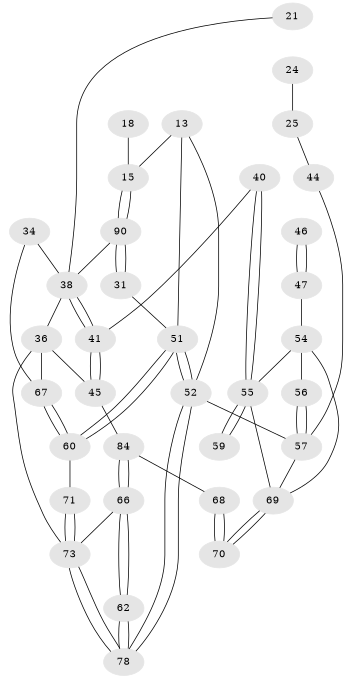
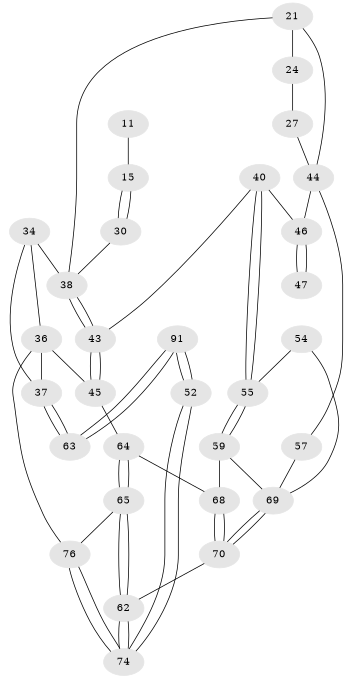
edge "21" -- "24": added
edge "21" -- "44": added
node "18": label "18" -> "11"
node "13": removed
node "25": label "25" -> "27"
edge "40" -- "46": added
edge "44" -- "46": added
node "90": label "90" -> "30"
node "31": removed
edge "38" -- "36": now "34" -- "36"
edge "47" -- "54": removed
node "41": label "41" -> "43"
node "51": label "51" -> "91"
node "67": label "67" -> "37"
node "56": removed
edge "52" -- "57": removed
node "60": label "60" -> "63"
node "84": label "84" -> "64"
edge "55" -- "69": now "59" -- "69"
edge "59" -- "68": added
node "71": removed
node "66": label "66" -> "65"
node "73": label "73" -> "76"
edge "70" -- "62": added
node "78": label "78" -> "74"
